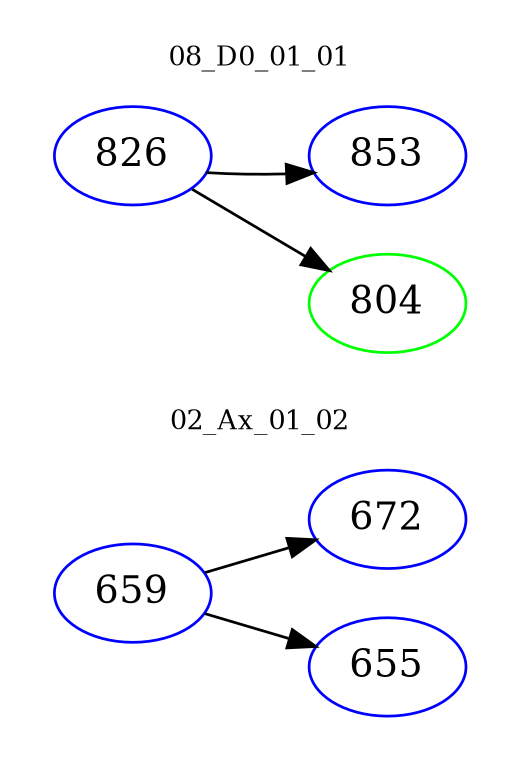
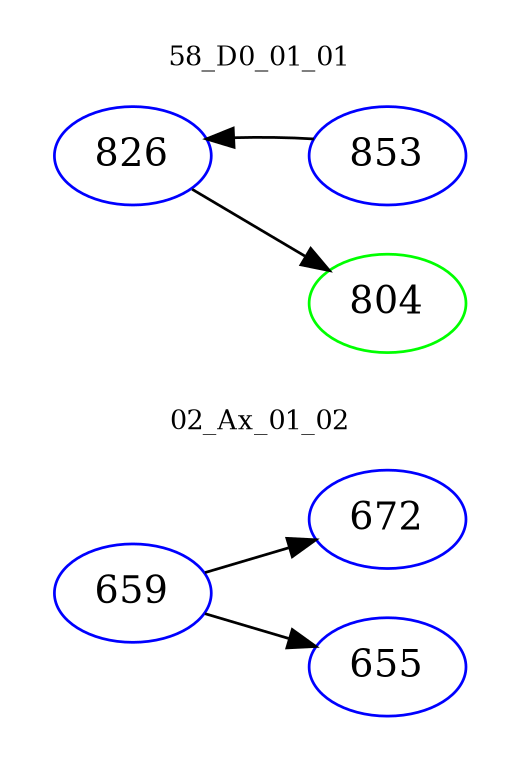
cluster "08_D0_01_01": label "08_D0_01_01" -> "58_D0_01_01"
edge "826" -> "853": reversed
